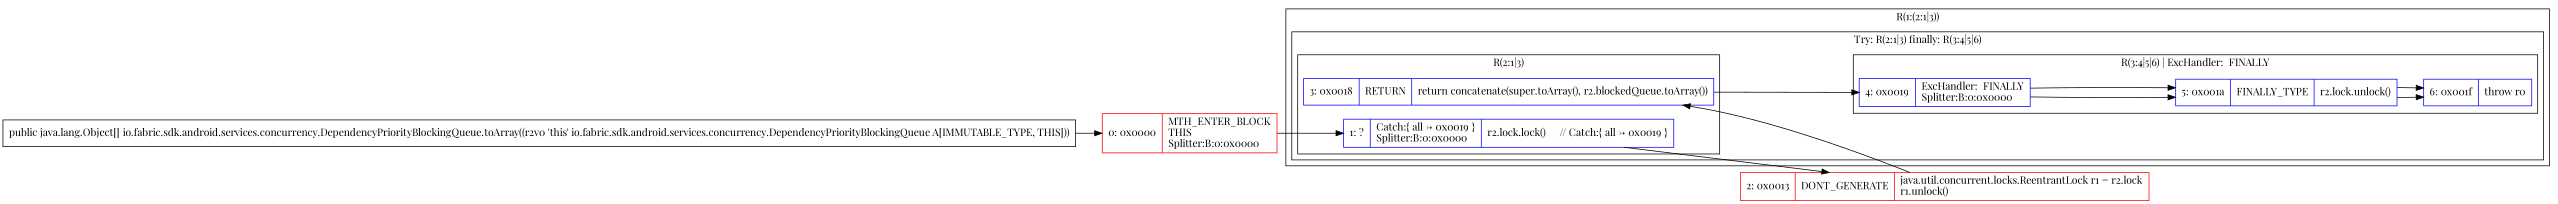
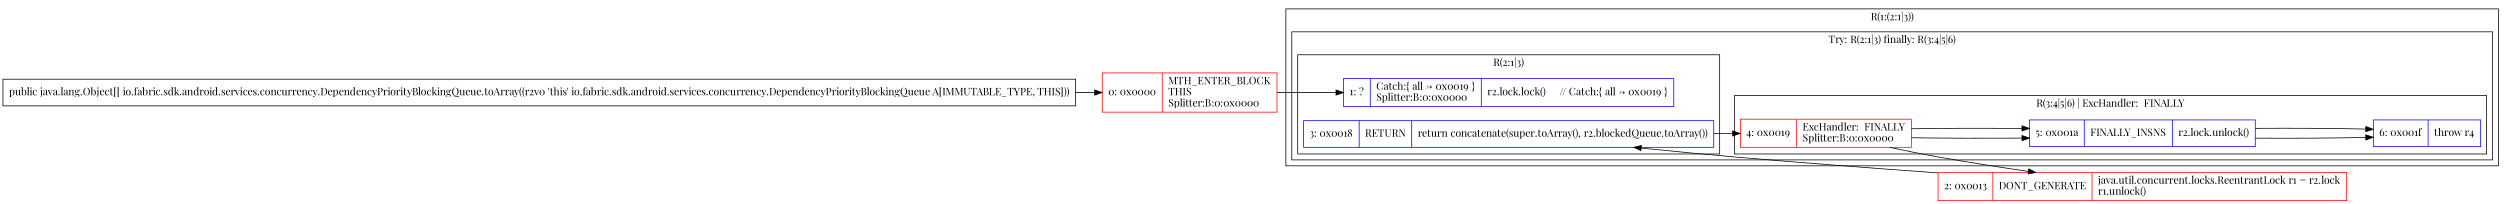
node "5: 0x001a": text "FINALLY_TYPE" -> "FINALLY_INSNS"
node "6: 0x001f": text "throw r0" -> "throw r4"
node "4: 0x0019": color blue -> red
edge "1: ?" -> "2: 0x0013": now "4: 0x0019" -> "2: 0x0013"
